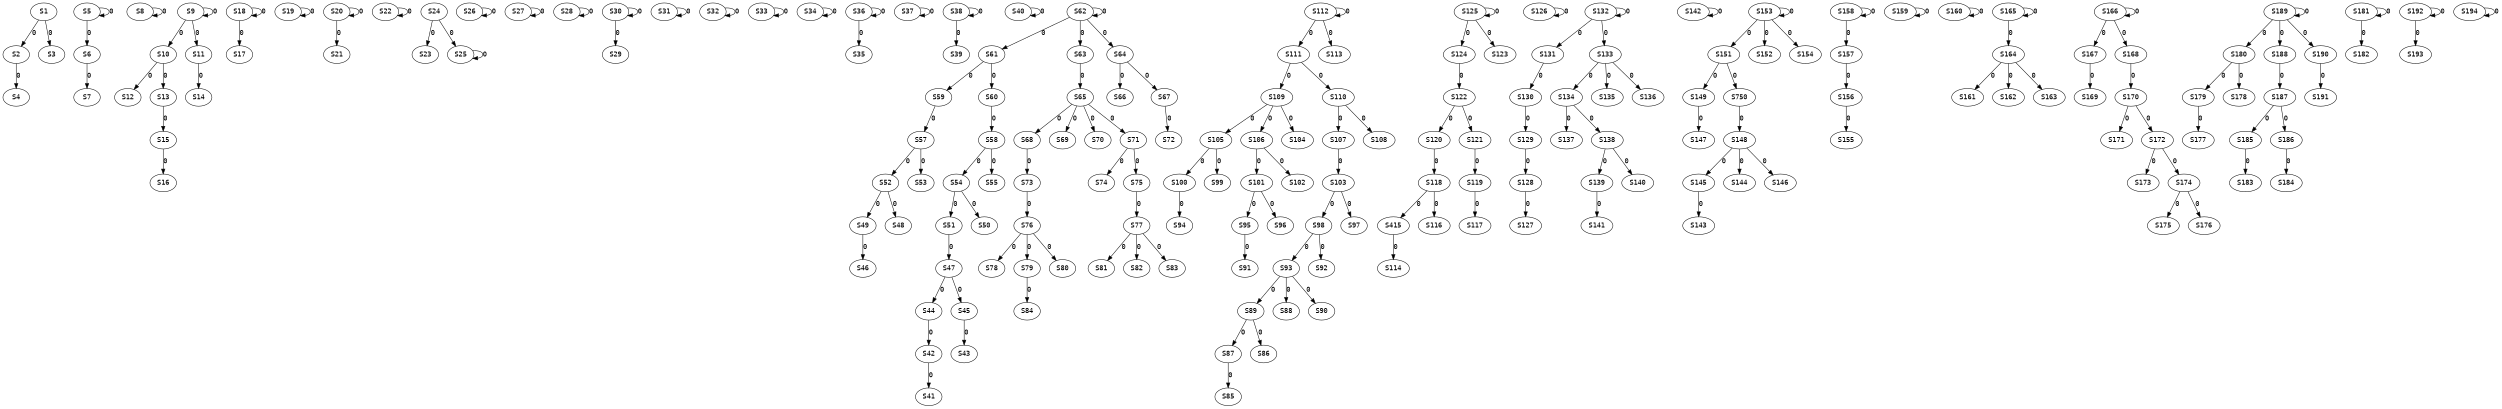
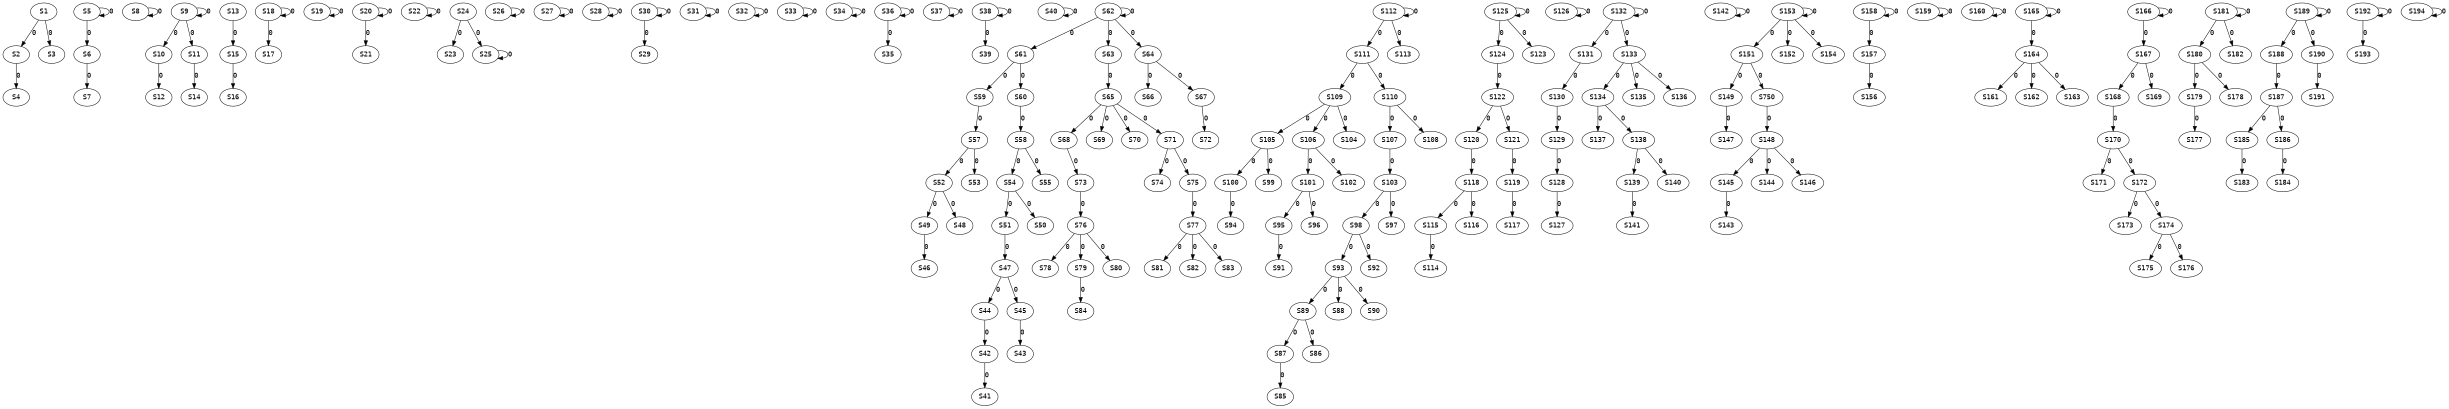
edge "S166" -> "S168": now "S167" -> "S168"
edge "S189" -> "S180": now "S181" -> "S180"
edge "S10" -> "S13": removed, label "0"
node "S155": removed
node "S415": label "S415" -> "S115"
